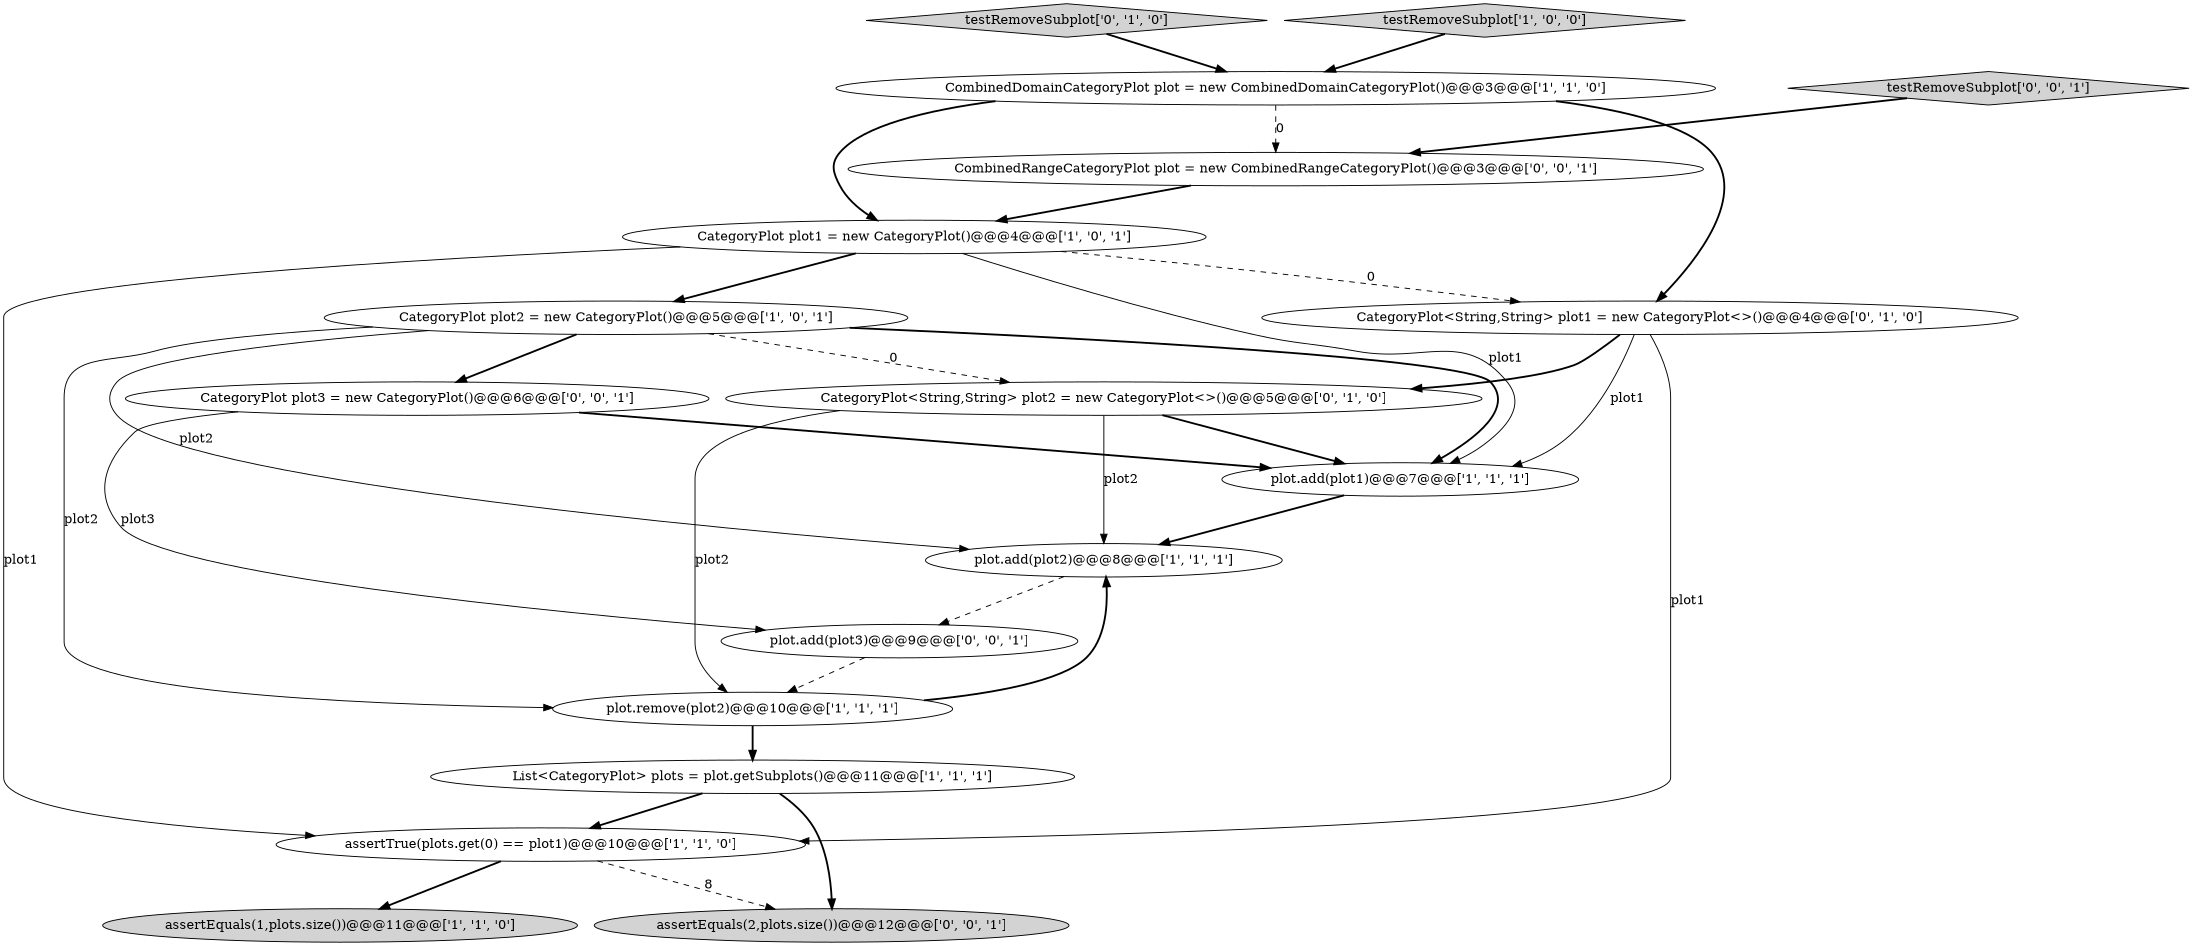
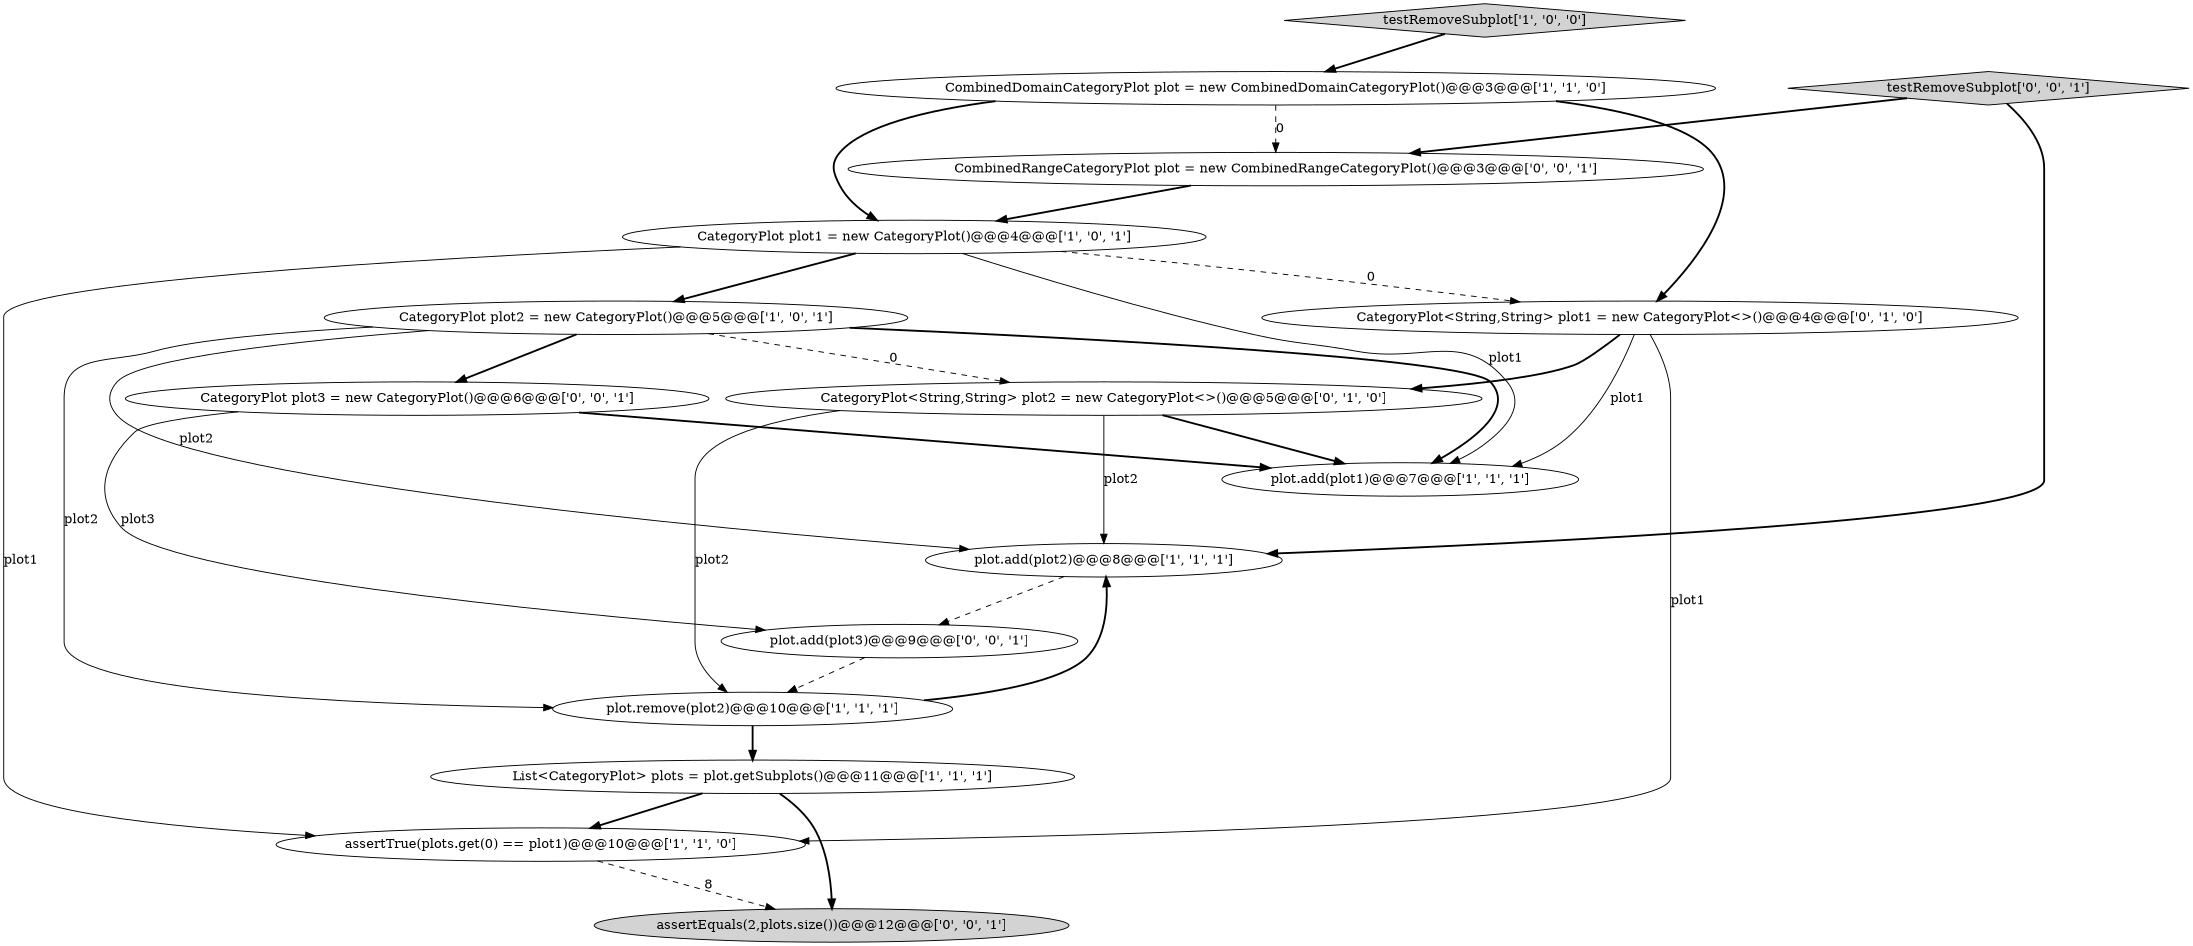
node "testRemoveSubplot['0', '1', '0']": removed
edge "plot.add(plot1)@@@7@@@['1', '1', '1']" -> "plot.add(plot2)@@@8@@@['1', '1', '1']": now "testRemoveSubplot['0', '0', '1']" -> "plot.add(plot2)@@@8@@@['1', '1', '1']"
node "assertEquals(1,plots.size())@@@11@@@['1', '1', '0']": removed
